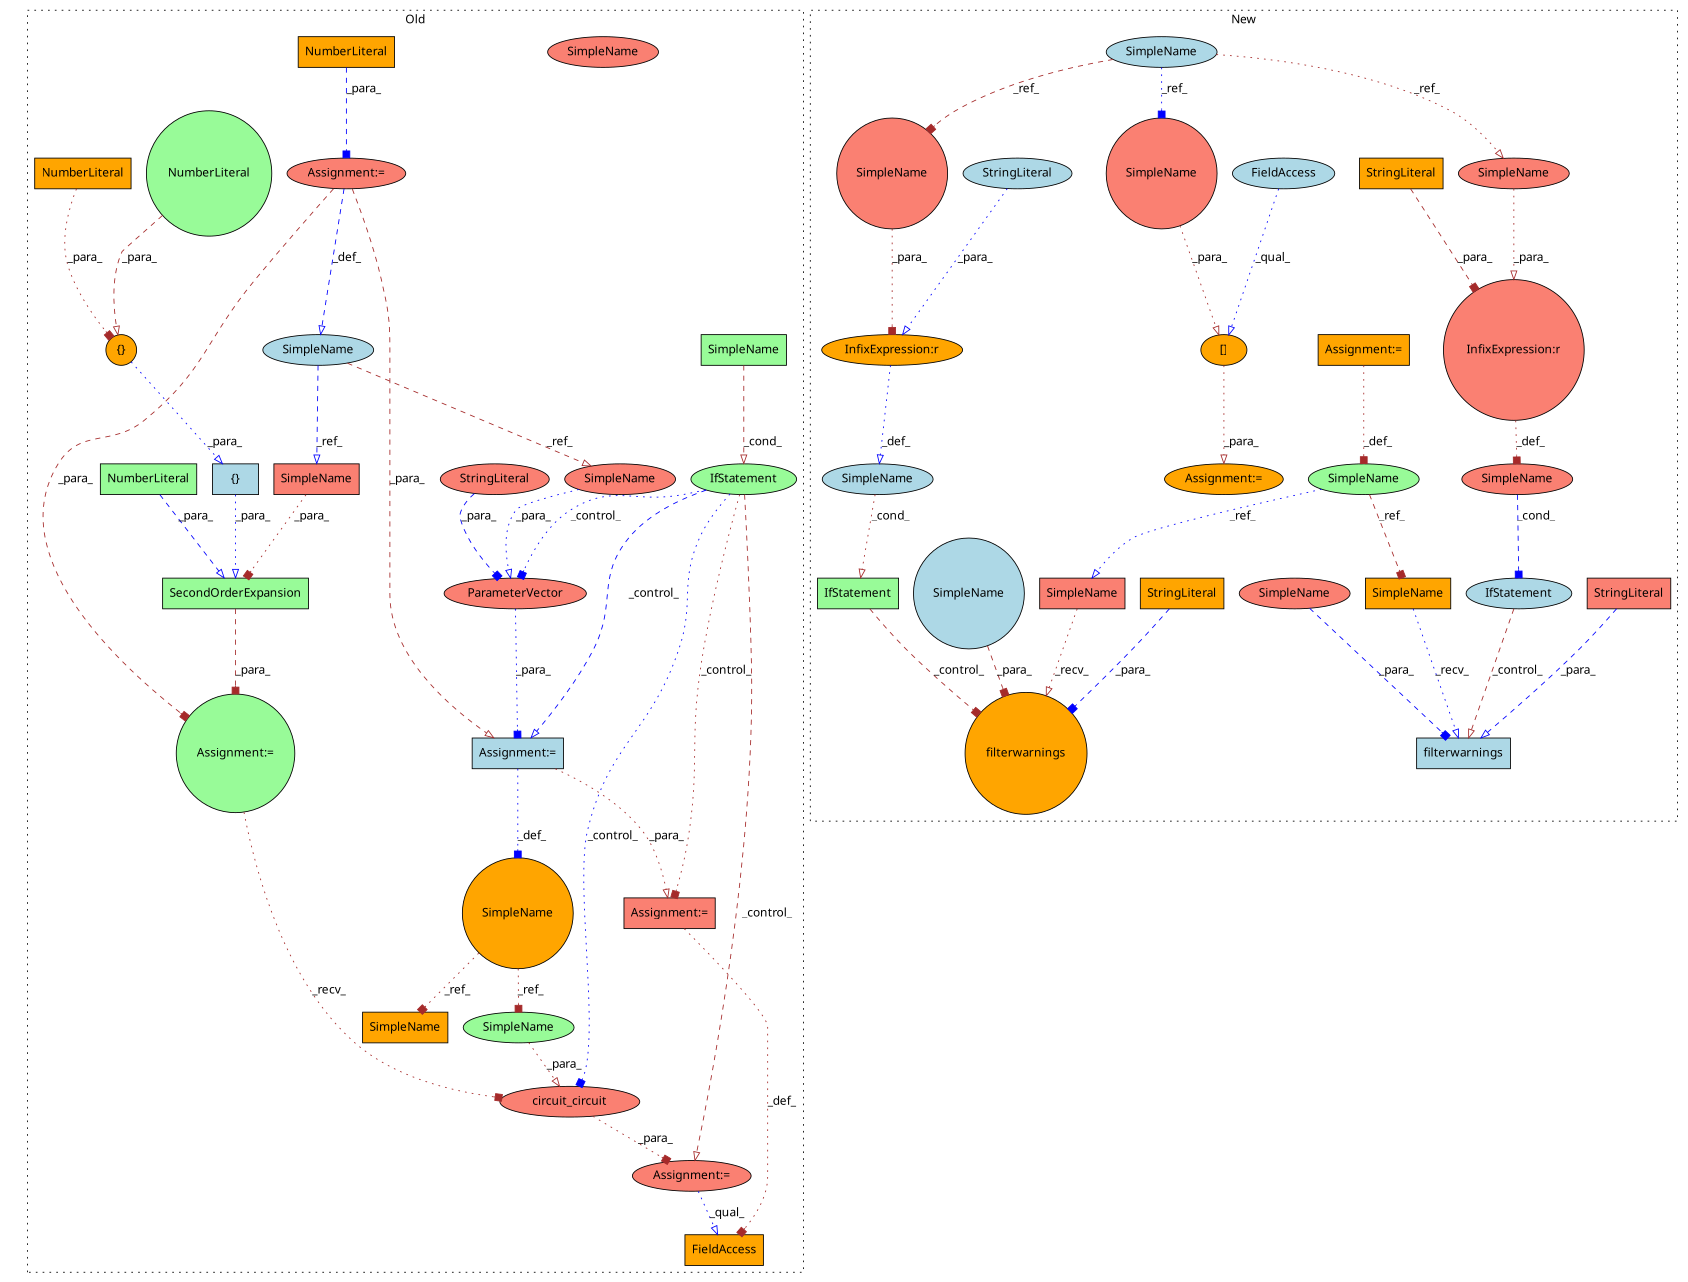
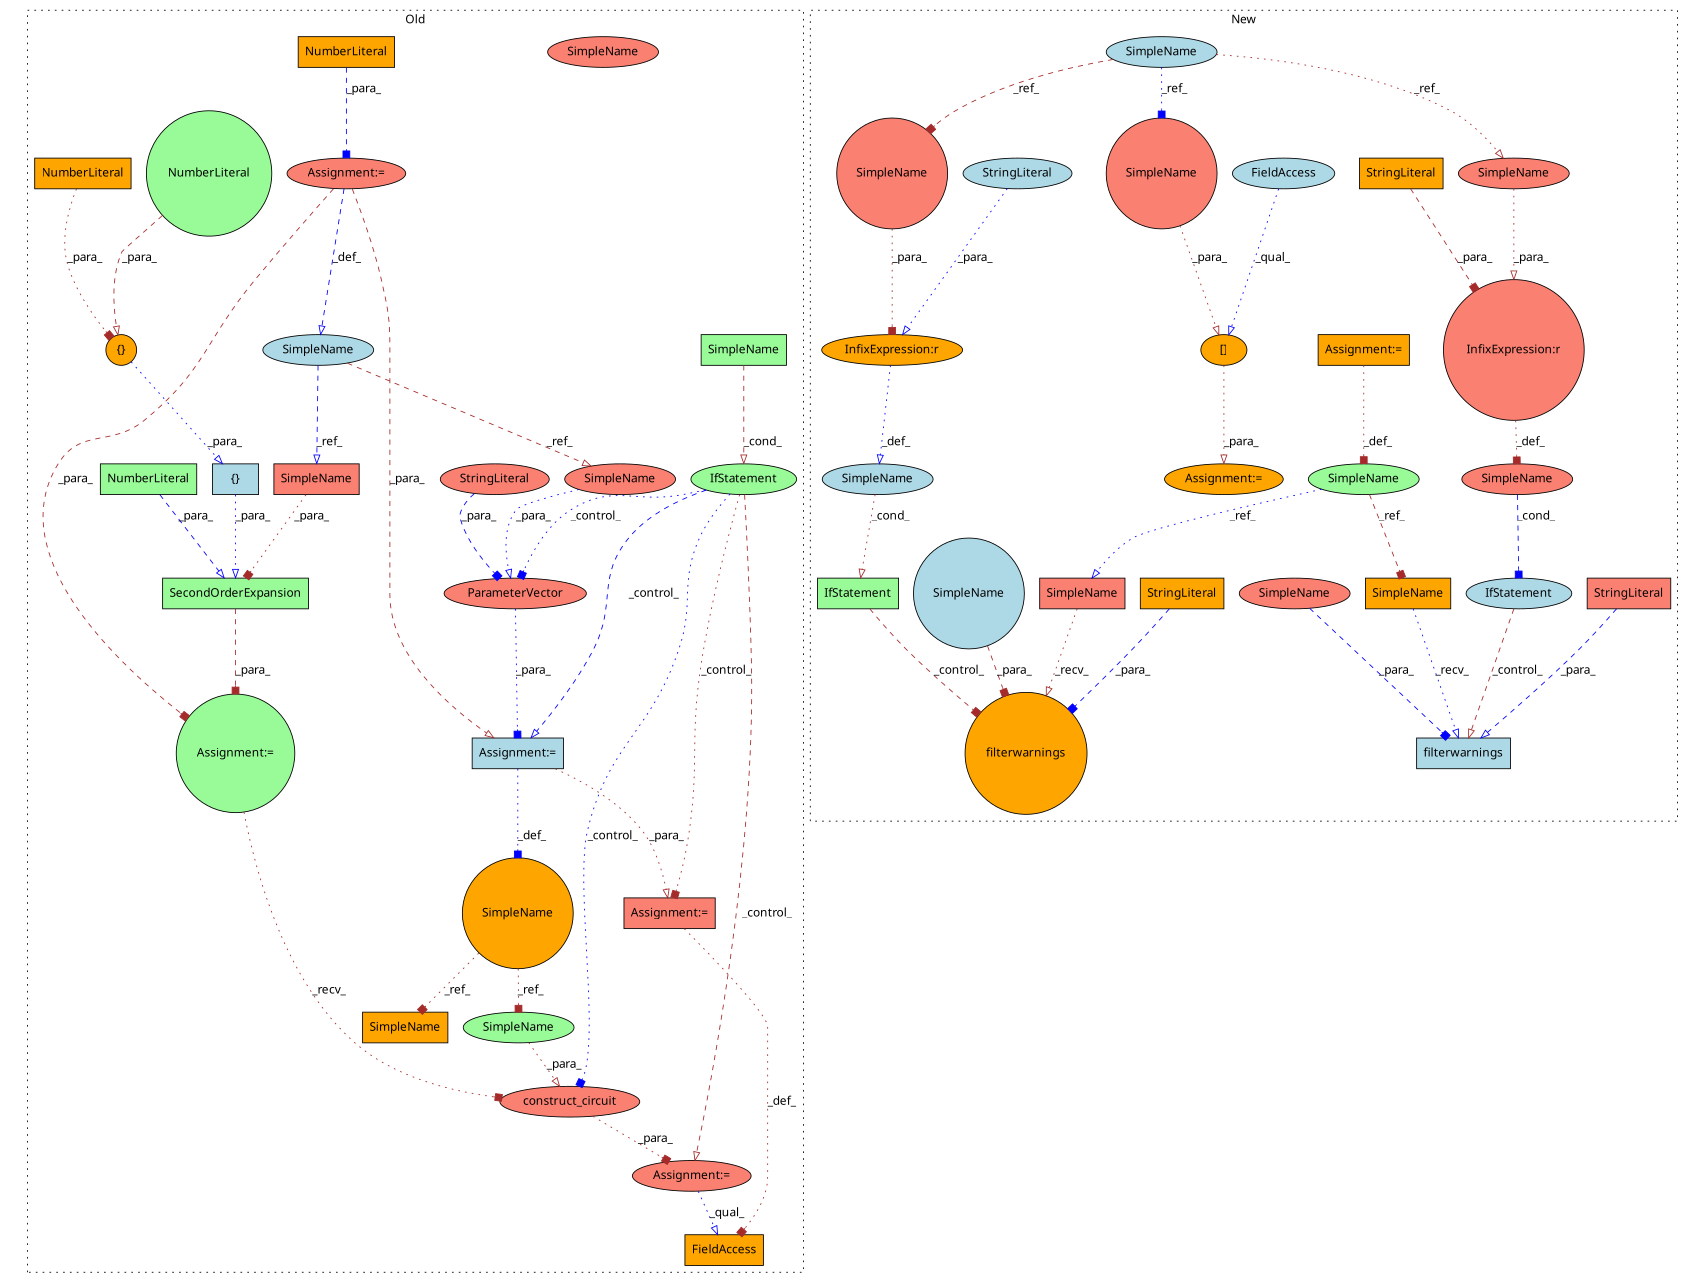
node "circuit_circuit": label "circuit_circuit" -> "construct_circuit"
